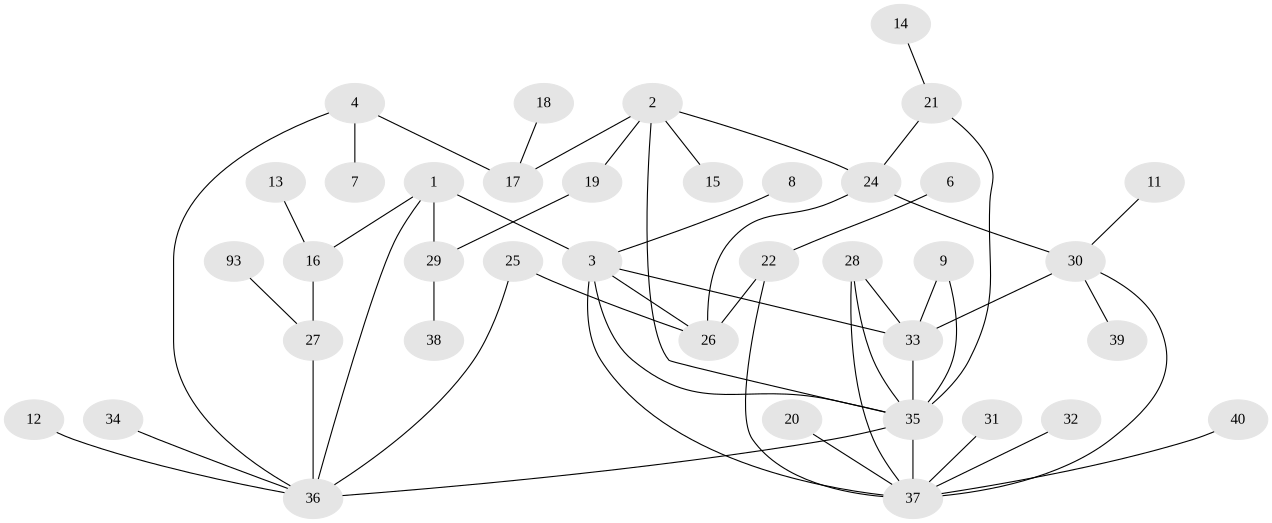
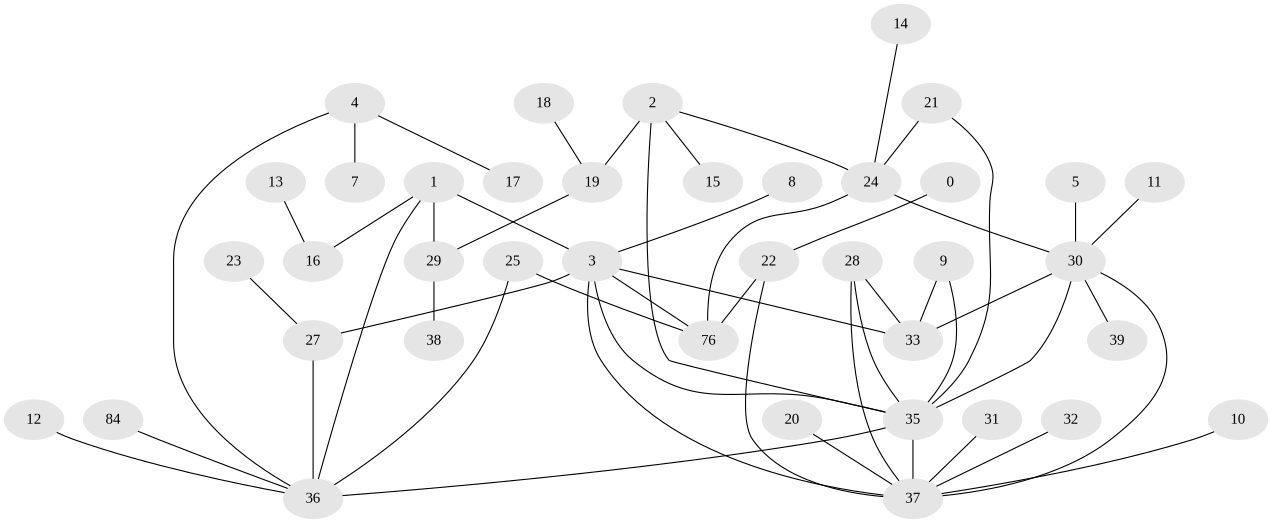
edge "14" -- "21": now "14" -- "24"
edge "18" -- "17": now "18" -- "19"
edge "2" -- "17": removed
node "6": label "6" -> "0"
node "5": added
node "93": label "93" -> "23"
edge "16" -- "27": now "3" -- "27"
node "26": label "26" -> "76"
edge "33" -- "35": now "30" -- "35"
node "34": label "34" -> "84"
node "40": label "40" -> "10"
